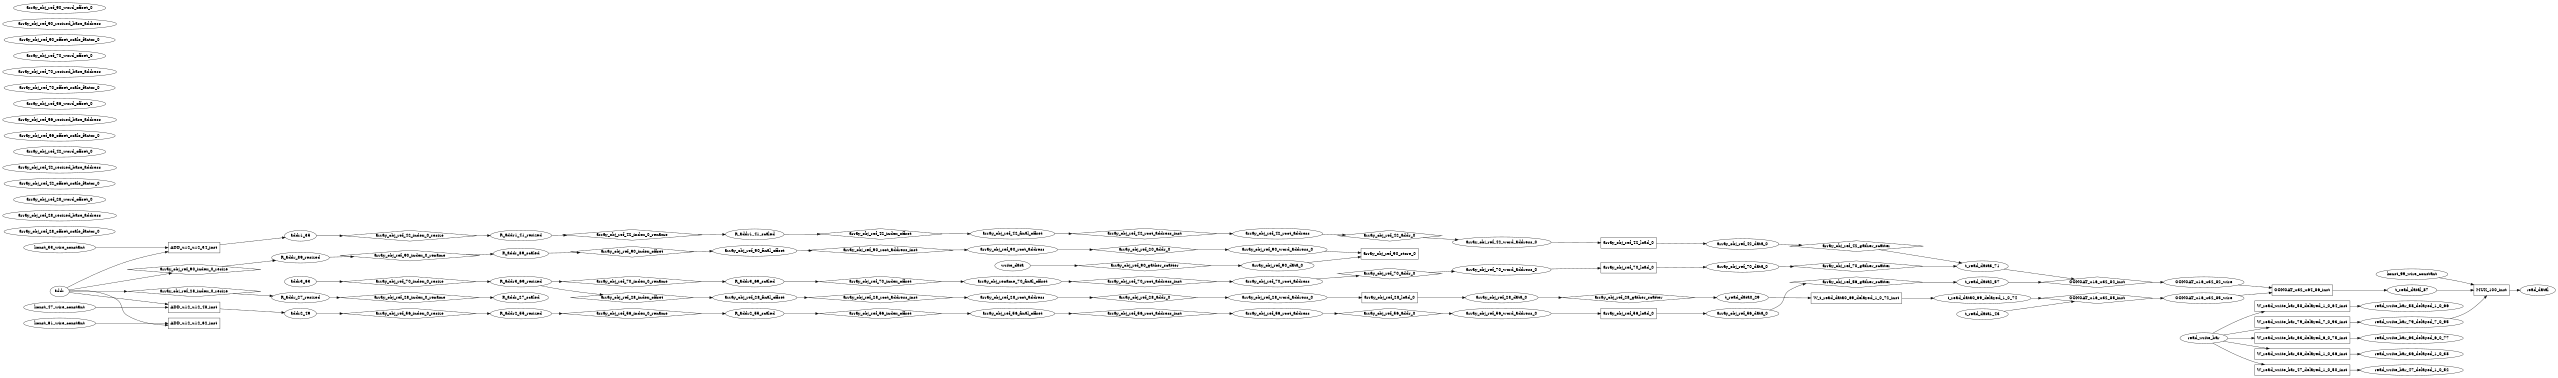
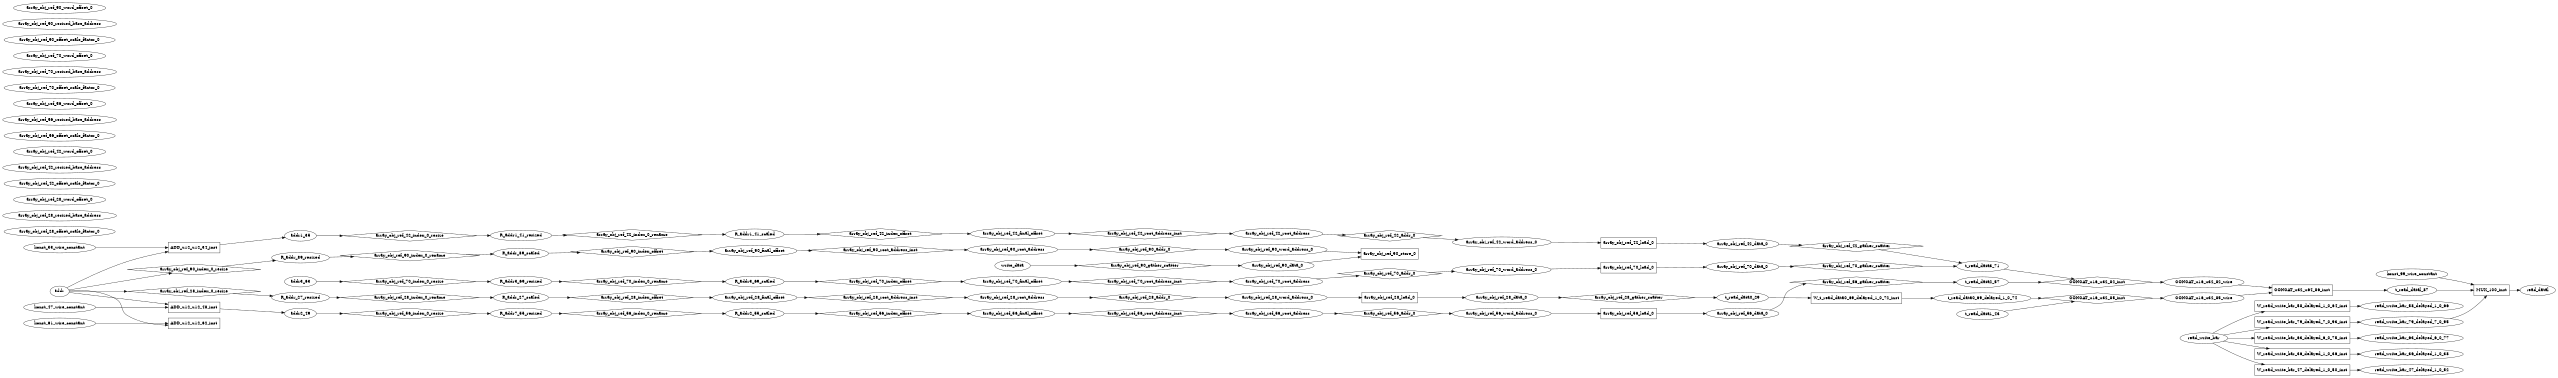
node "array_obj_ref_20_addr_0": label "array_obj_ref_20_addr_0" -> "array_obj_ref_90_addr_0"
node "array_obj_rename_70_final_offset": label "array_obj_rename_70_final_offset" -> "array_obj_ref_70_final_offset"
edge "R_addr3_69_resized" -> "array_obj_ref_28_index_offset": now "R_addr_27_scaled" -> "array_obj_ref_28_index_offset"
node "R_addr2_55_resized": label "R_addr2_55_resized" -> "R_addr7_55_resized"
